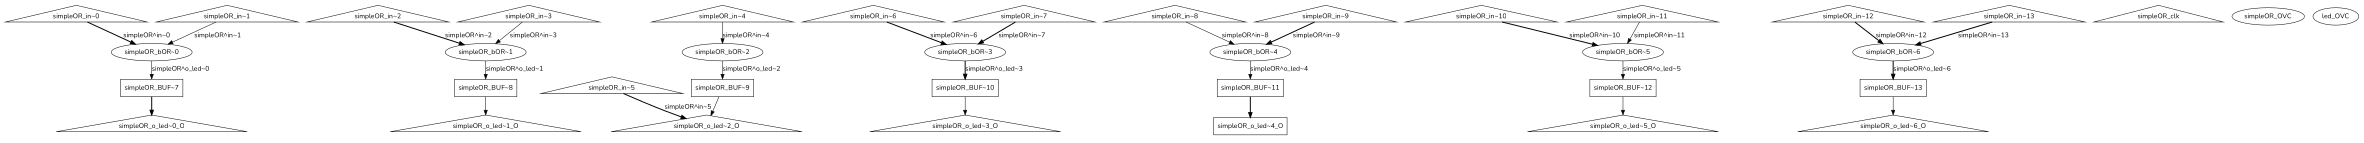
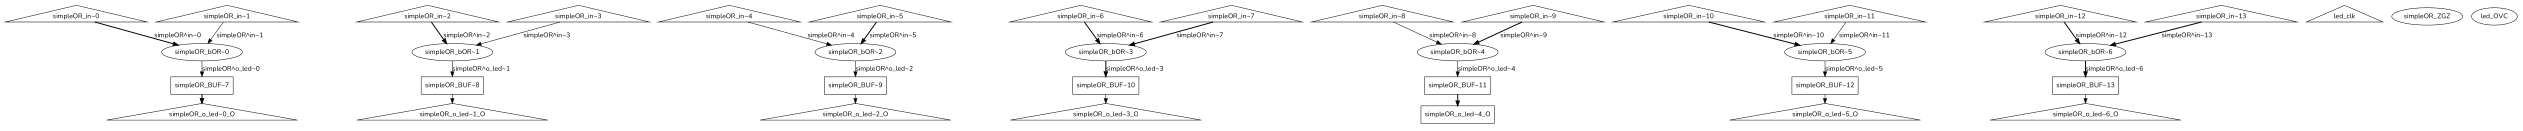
node "simpleOR_clk": label "simpleOR_clk" -> "led_clk"
node "simpleOR_OVC": label "simpleOR_OVC" -> "simpleOR_ZGZ"
edge "simpleOR_in~5" -> "simpleOR_o_led~2_O": now "simpleOR_in~5" -> "simpleOR_bOR~2"
